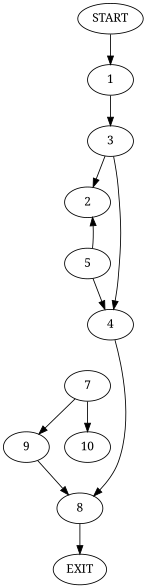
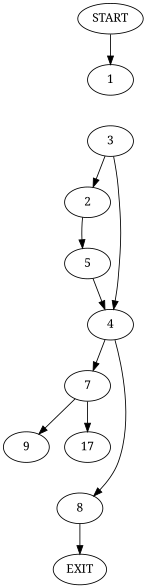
edge "1" -> "3": removed
edge "5" -> "2": reversed
edge "4" -> "7": added
node "10": label "10" -> "17"
edge "9" -> "8": removed
